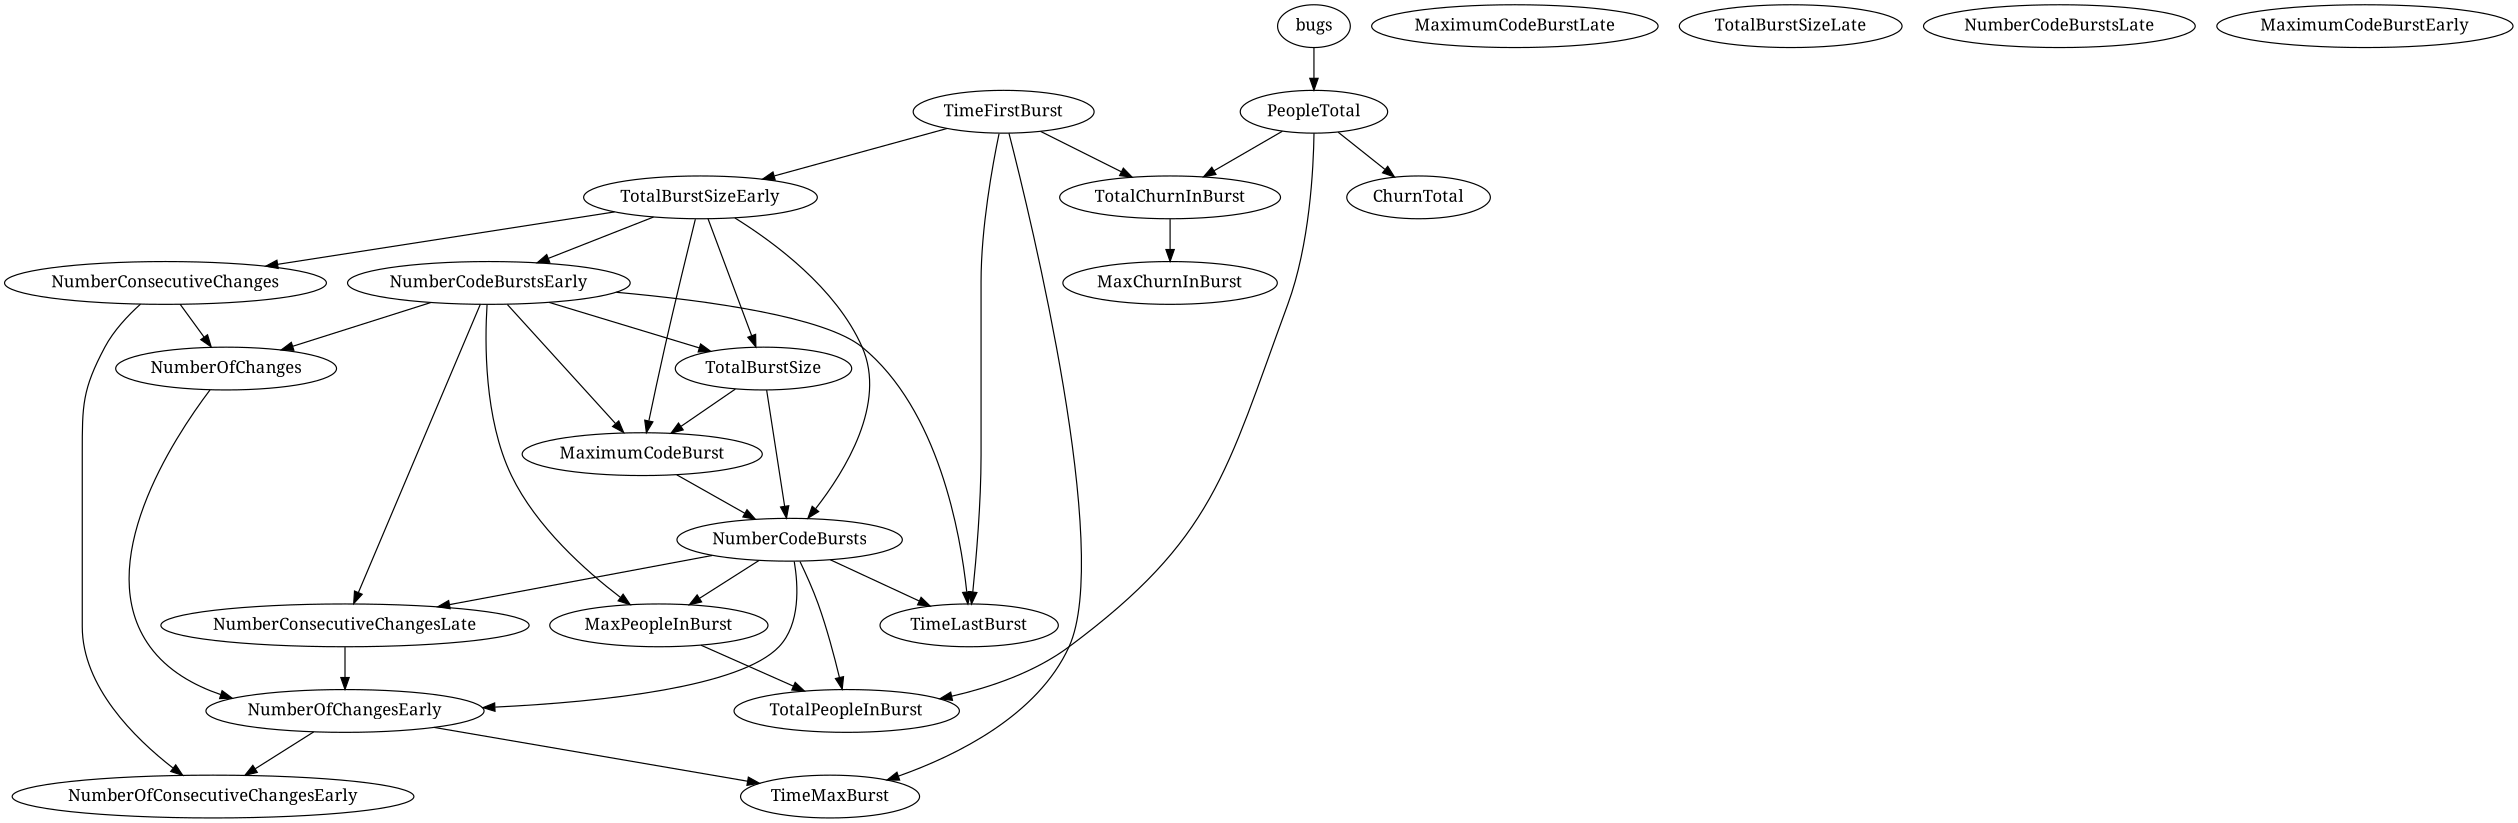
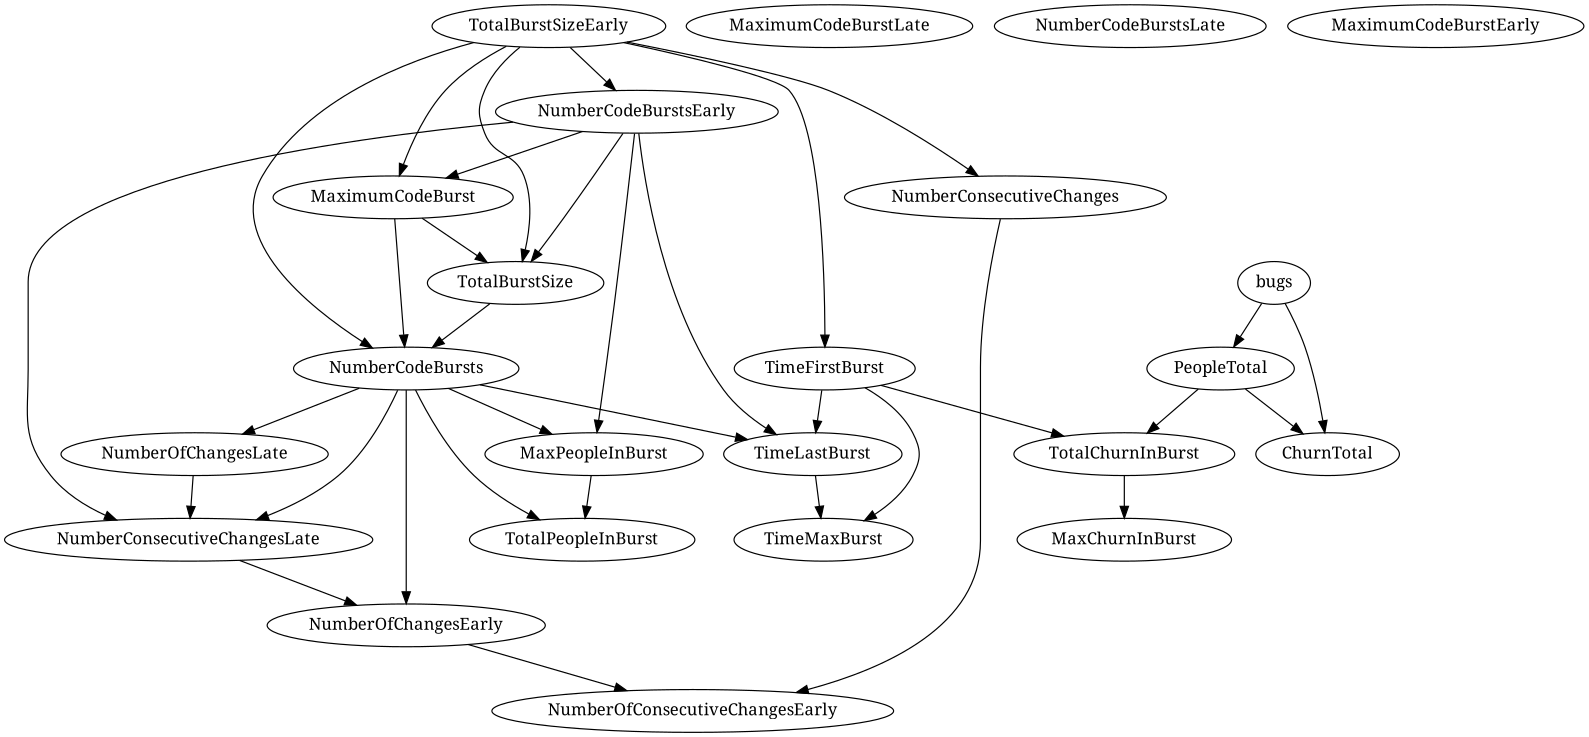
node "TotalBurstSizeLate": removed
edge "TimeFirstBurst" -> "TotalBurstSizeEarly": reversed
edge "bugs" -> "ChurnTotal": added
node "NumberOfChanges": removed
edge "TotalBurstSize" -> "MaximumCodeBurst": reversed
node "NumberOfChangesLate": added
edge "PeopleTotal" -> "TotalPeopleInBurst": removed
edge "NumberOfChangesEarly" -> "TimeMaxBurst": now "TimeLastBurst" -> "TimeMaxBurst"
